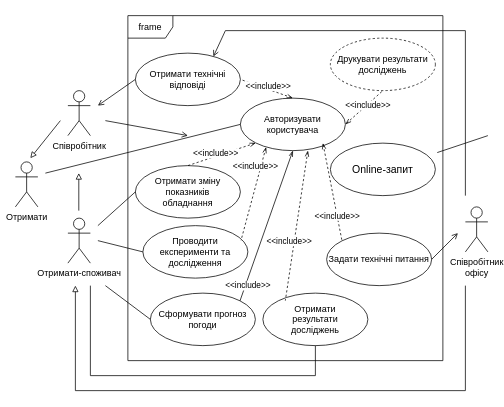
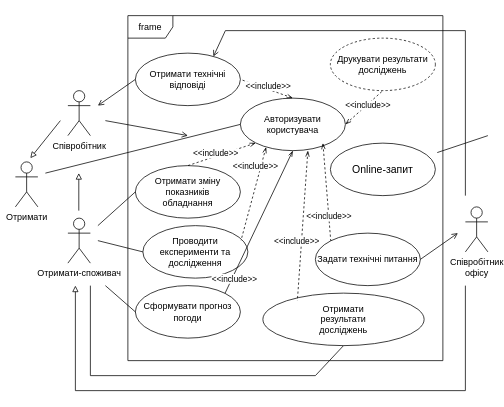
node "Задати технічні питання": moved (379, 259) -> (368, 259)
node "Сформувати прогноз погоди": moved (203, 319) -> (188, 312)
node "Отримати результати досліджень": size 105x53 -> 161x53
